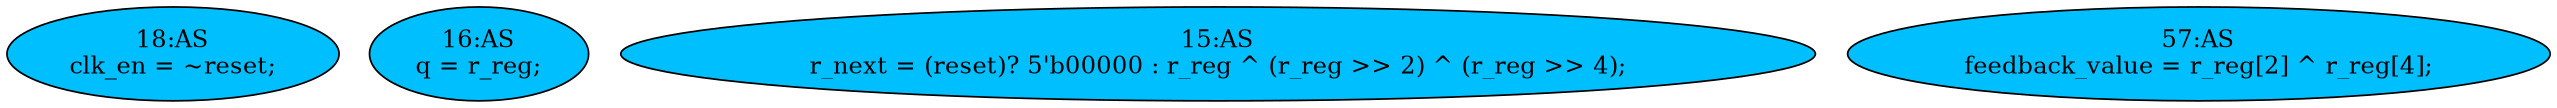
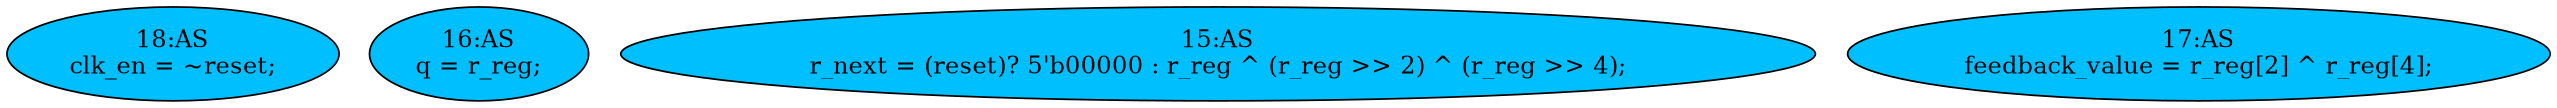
node "57:AS feedback_value = r_reg[2] ^ r_reg[4];": label "57:AS feedback_value = r_reg[2] ^ r_reg[4];" -> "17:AS feedback_value = r_reg[2] ^ r_reg[4];"
